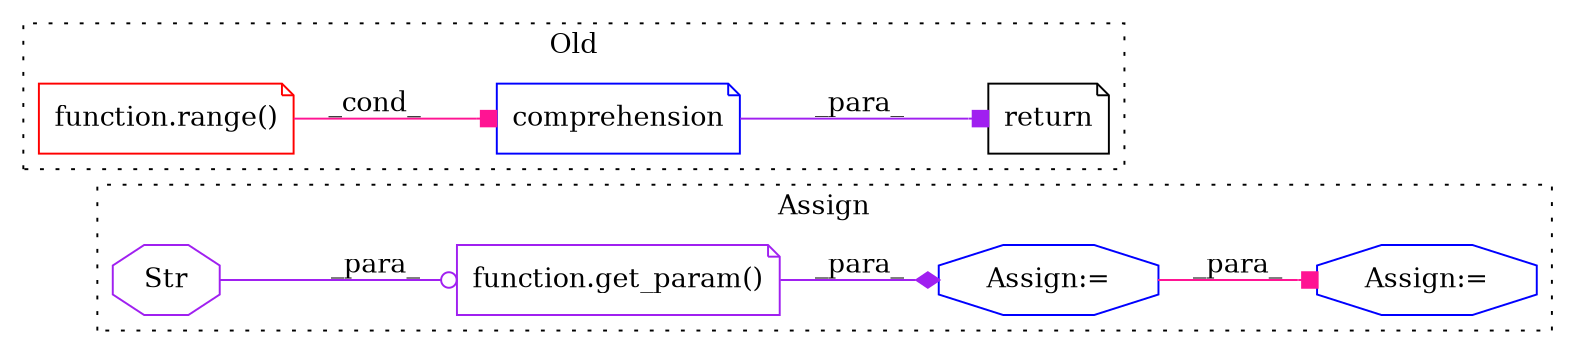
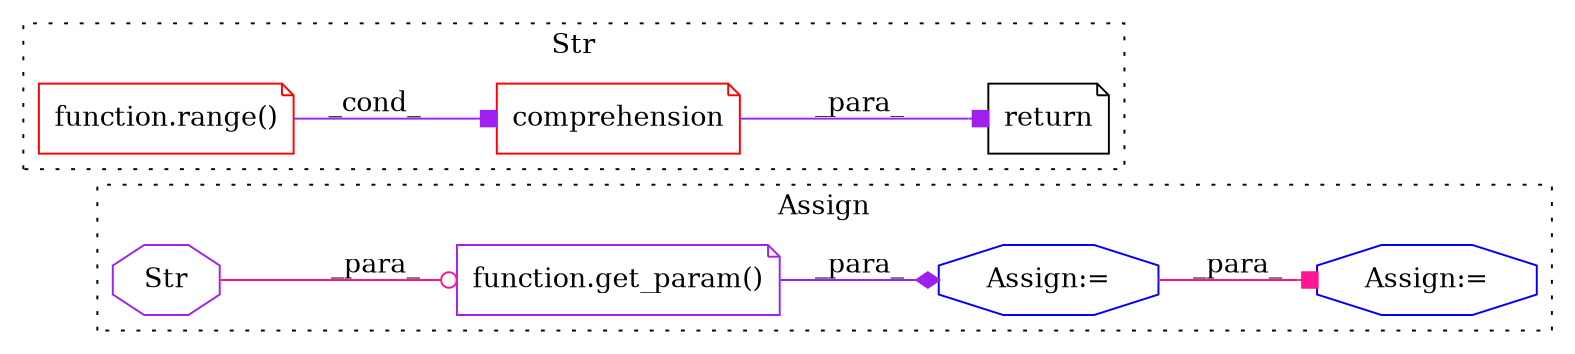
cluster "Old": label "Old" -> "Str"
edge "function.range()" -> "comprehension": color deeppink -> purple
node "comprehension": color blue -> red
edge "Str" -> "function.get_param()": color purple -> deeppink
